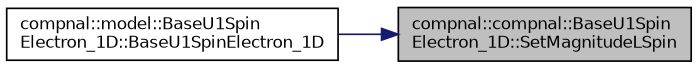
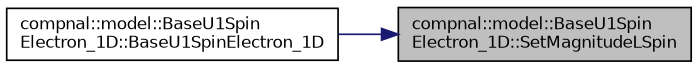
node "compnal::compnal::BaseU1Spin Electron_1D::SetMagnitudeLSpin": label "compnal::compnal::BaseU1Spin Electron_1D::SetMagnitudeLSpin" -> "compnal::model::BaseU1Spin Electron_1D::SetMagnitudeLSpin"
